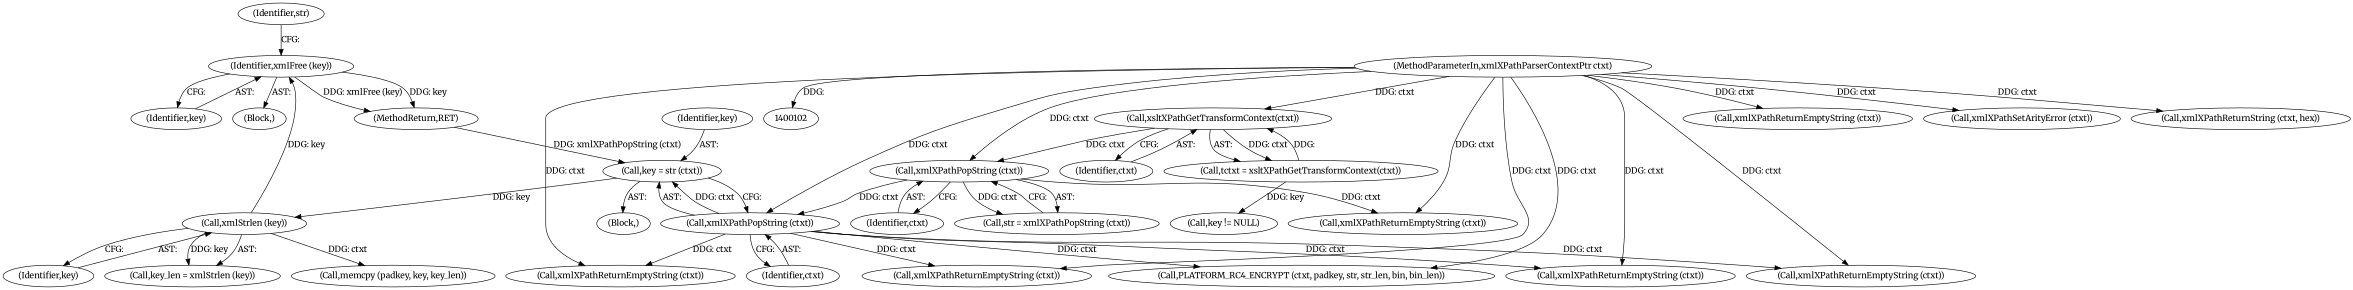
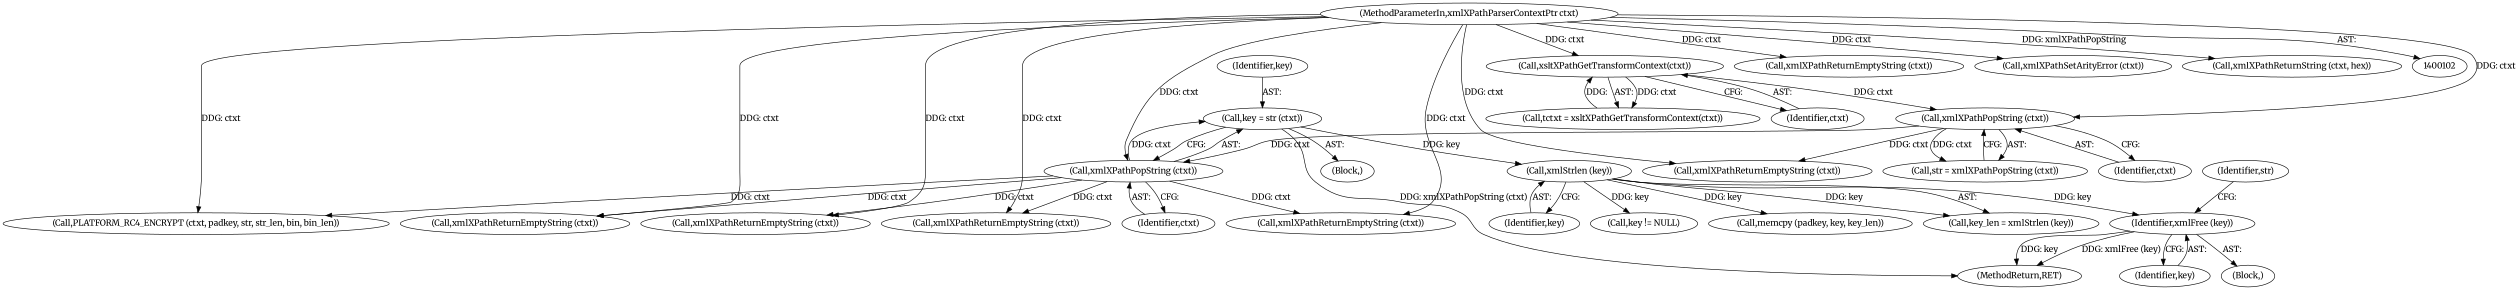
edge "(MethodParameterIn,xmlXPathParserContextPtr ctxt)" -> "1400102": label "DDG: " -> "AST: "
edge "(MethodParameterIn,xmlXPathParserContextPtr ctxt)" -> "(Call,xmlXPathReturnString (ctxt, hex))": label "DDG: ctxt" -> "DDG: xmlXPathPopString"
edge "(MethodReturn,RET)" -> "(Call,key = str (ctxt))": reversed
edge "(Call,tctxt = xsltXPathGetTransformContext(ctxt))" -> "(Call,key != NULL)": now "(Call,xmlStrlen (key))" -> "(Call,key != NULL)"
edge "(Call,xmlStrlen (key))" -> "(Call,memcpy (padkey, key, key_len))": label "DDG: ctxt" -> "DDG: key"
